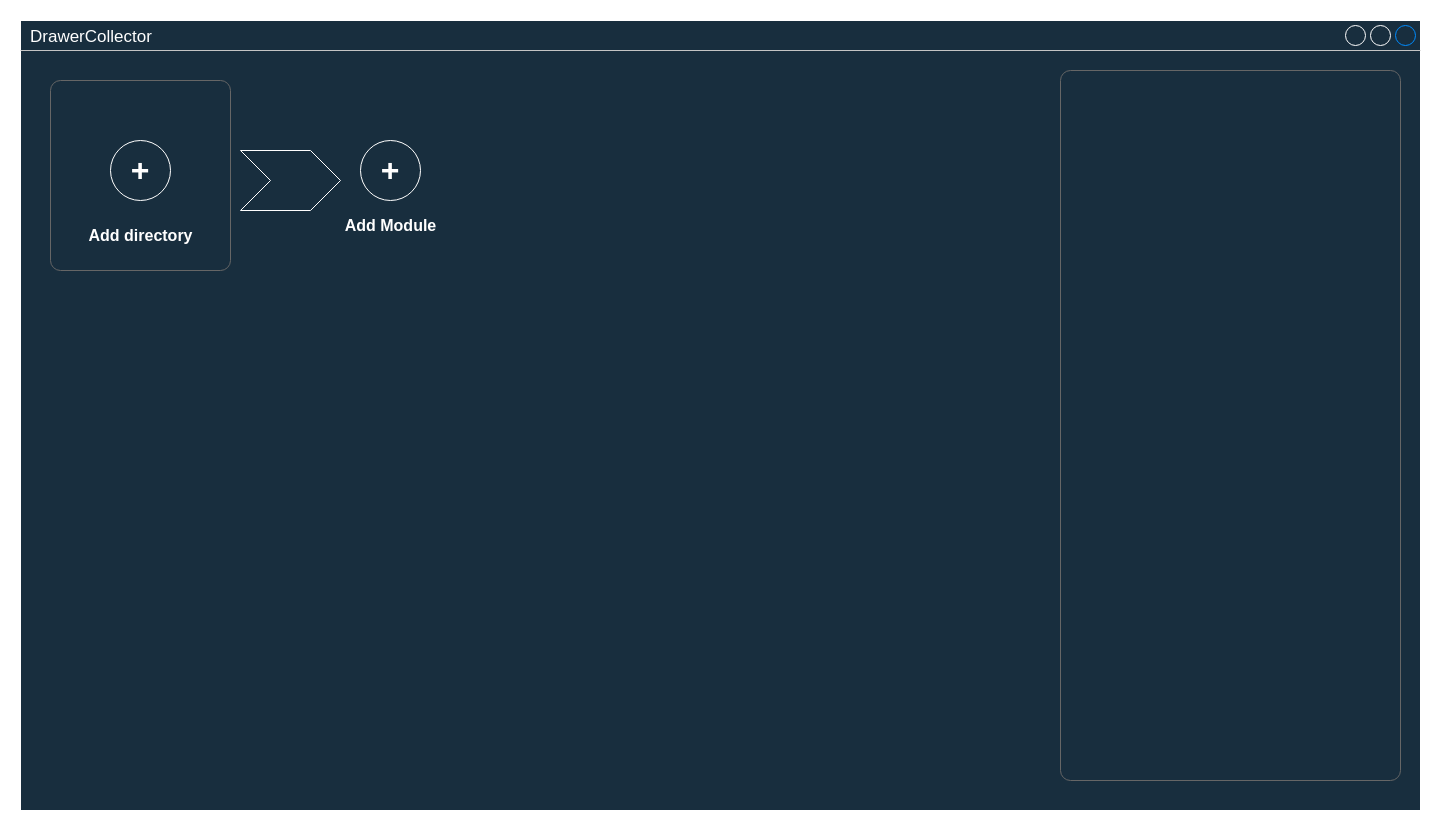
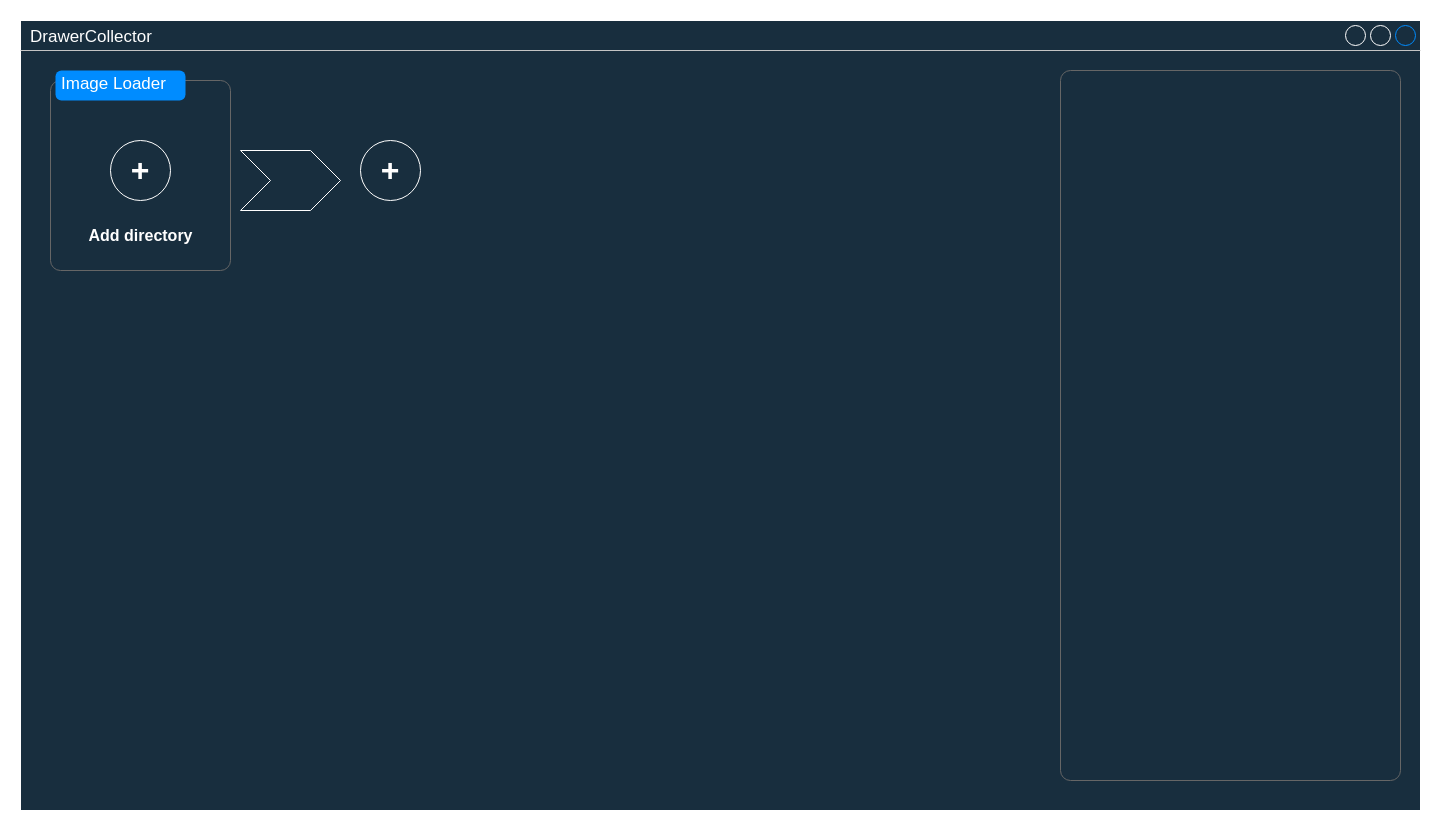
node "Image Loader": added
node "Add Module": removed
